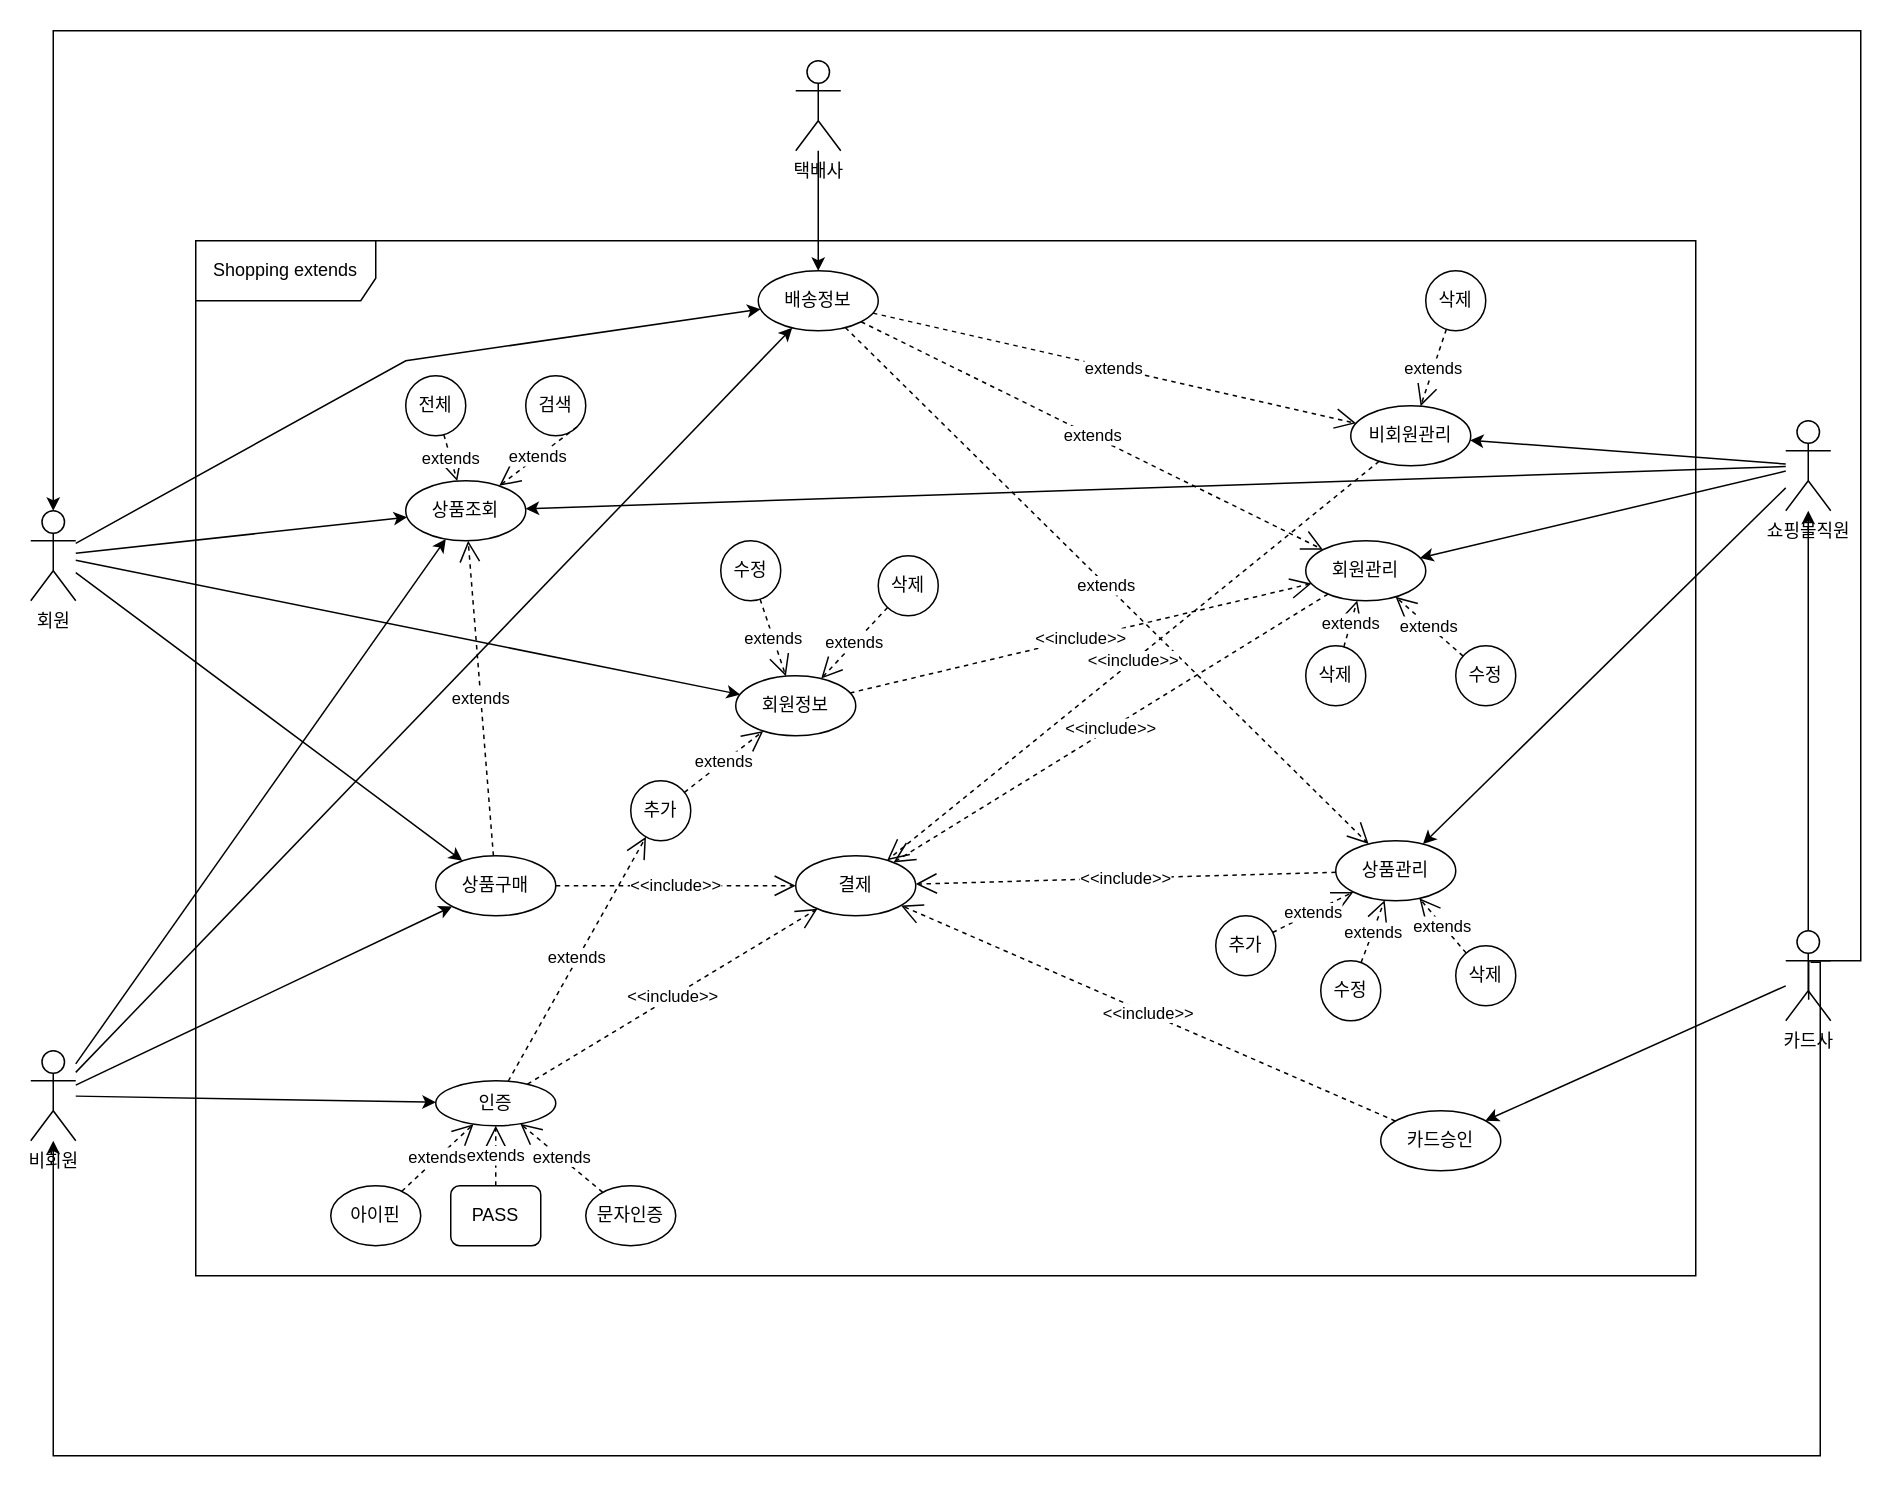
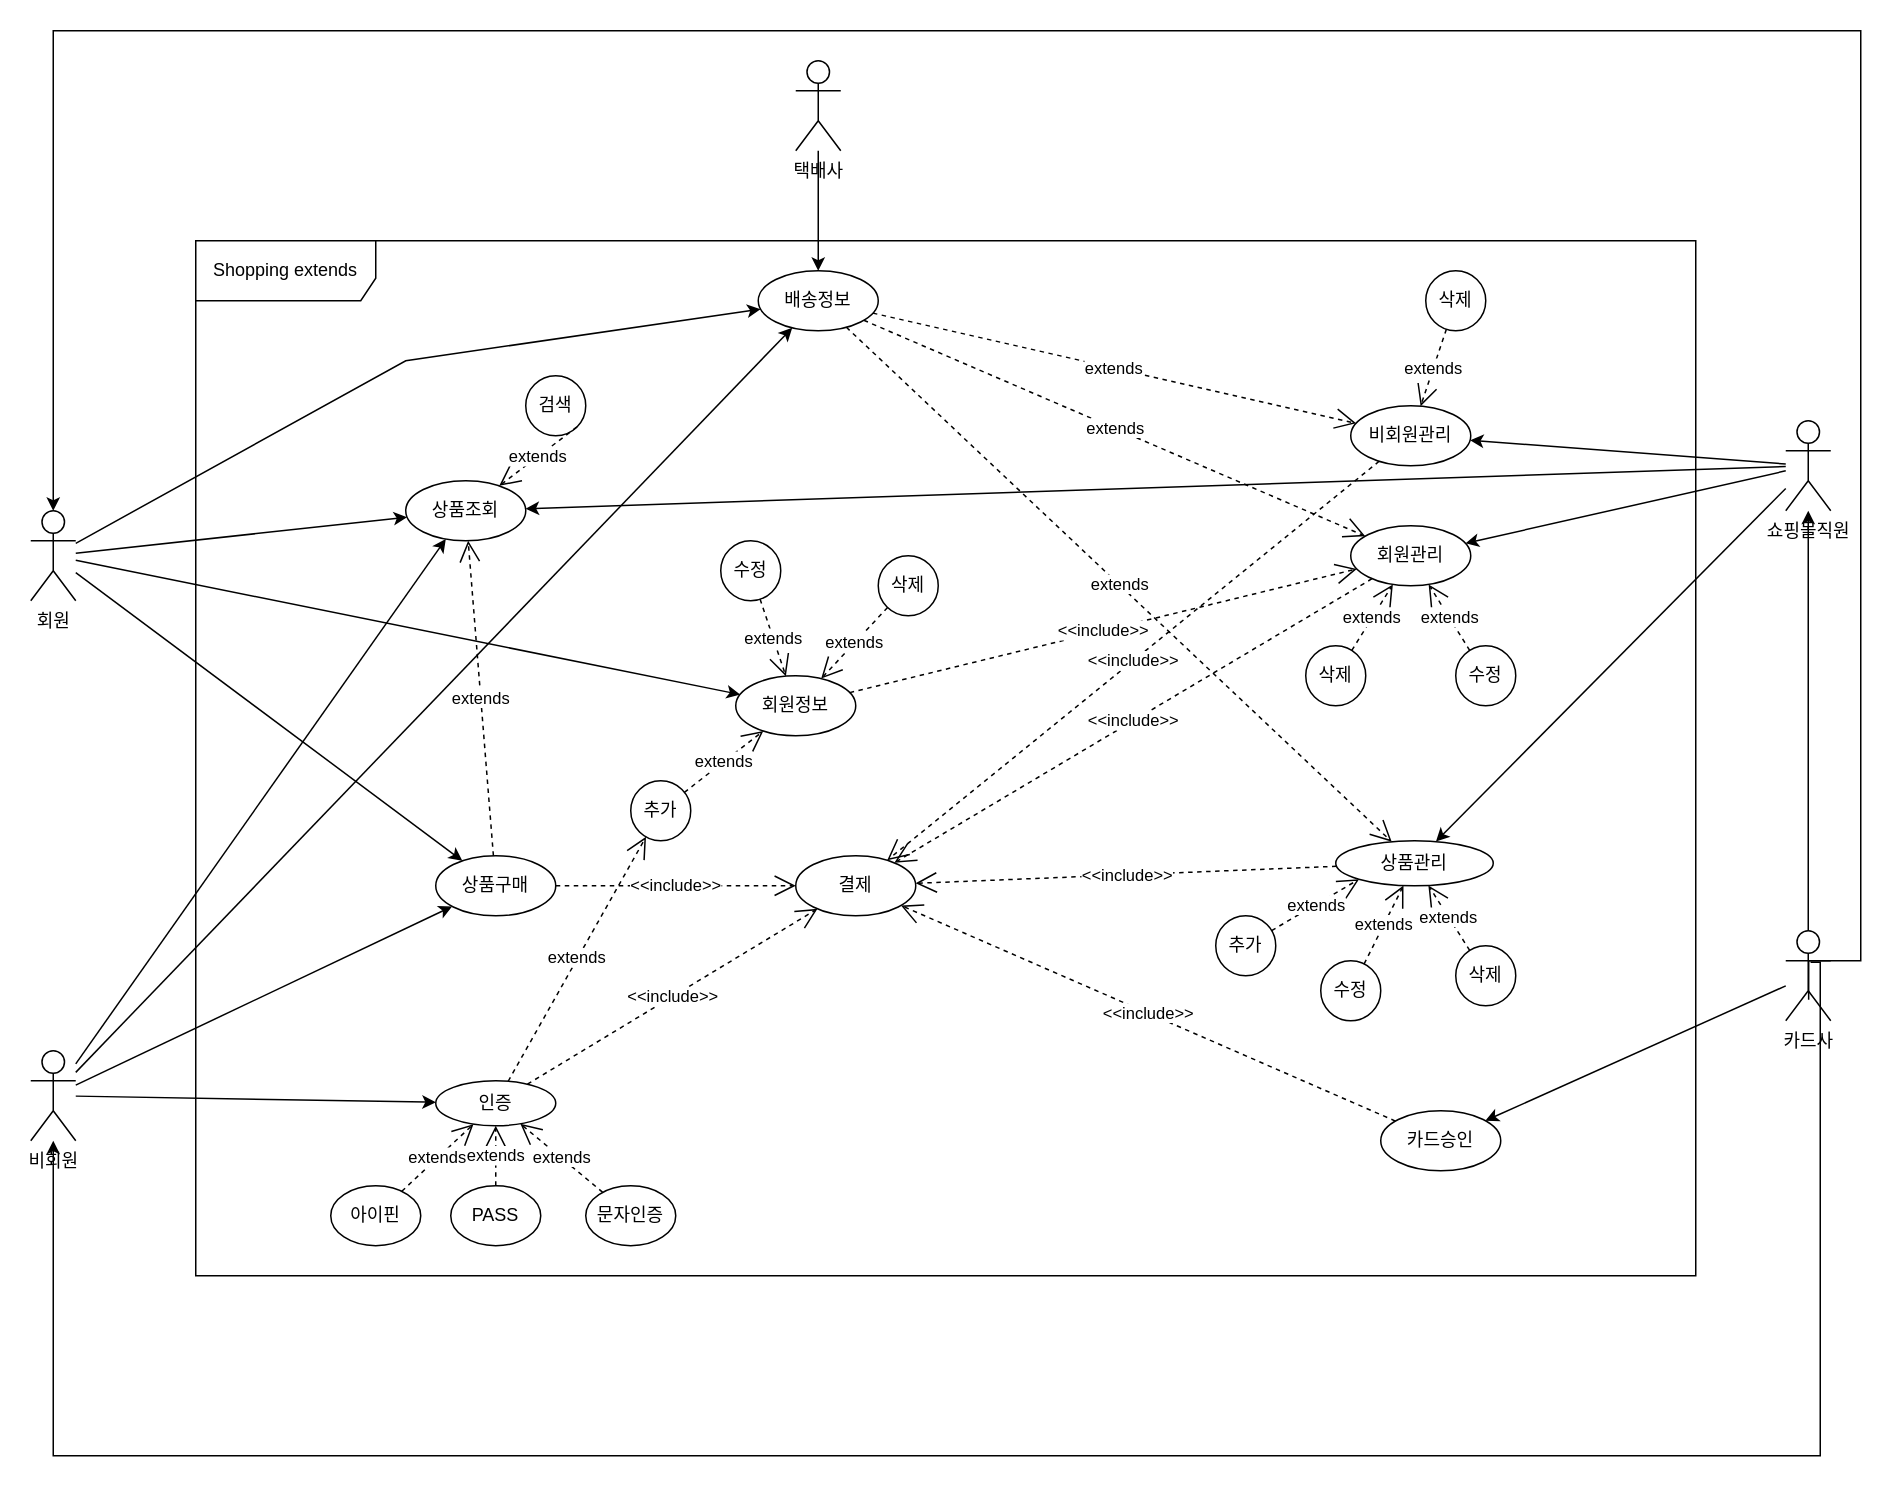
node "전체": removed
edge "전체" -> "상품조회": removed, label "extends"
node "회원관리": moved (1366, 571) -> (1411, 556)
node "상품관리": size 120x60 -> 158x45
node "PASS": shape rounded rectangle -> ellipse
